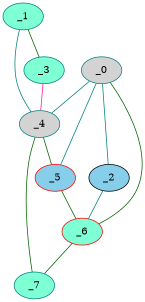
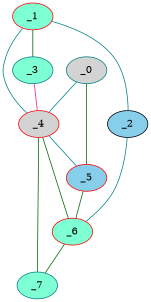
node "_1": color teal -> red
node "_4": color teal -> red
edge "_0" -- "_5": color teal -> darkgreen
edge "_0" -- "_2": now "_1" -- "_2"
edge "_4" -- "_5": color darkgreen -> teal
edge "_0" -- "_6": now "_4" -- "_6"
